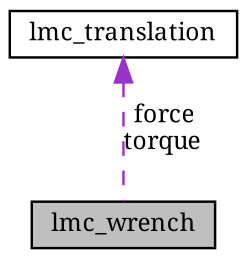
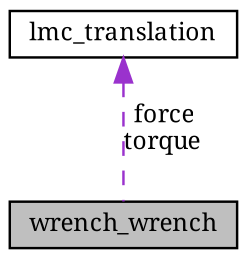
node "lmc_wrench": label "lmc_wrench" -> "wrench_wrench"
